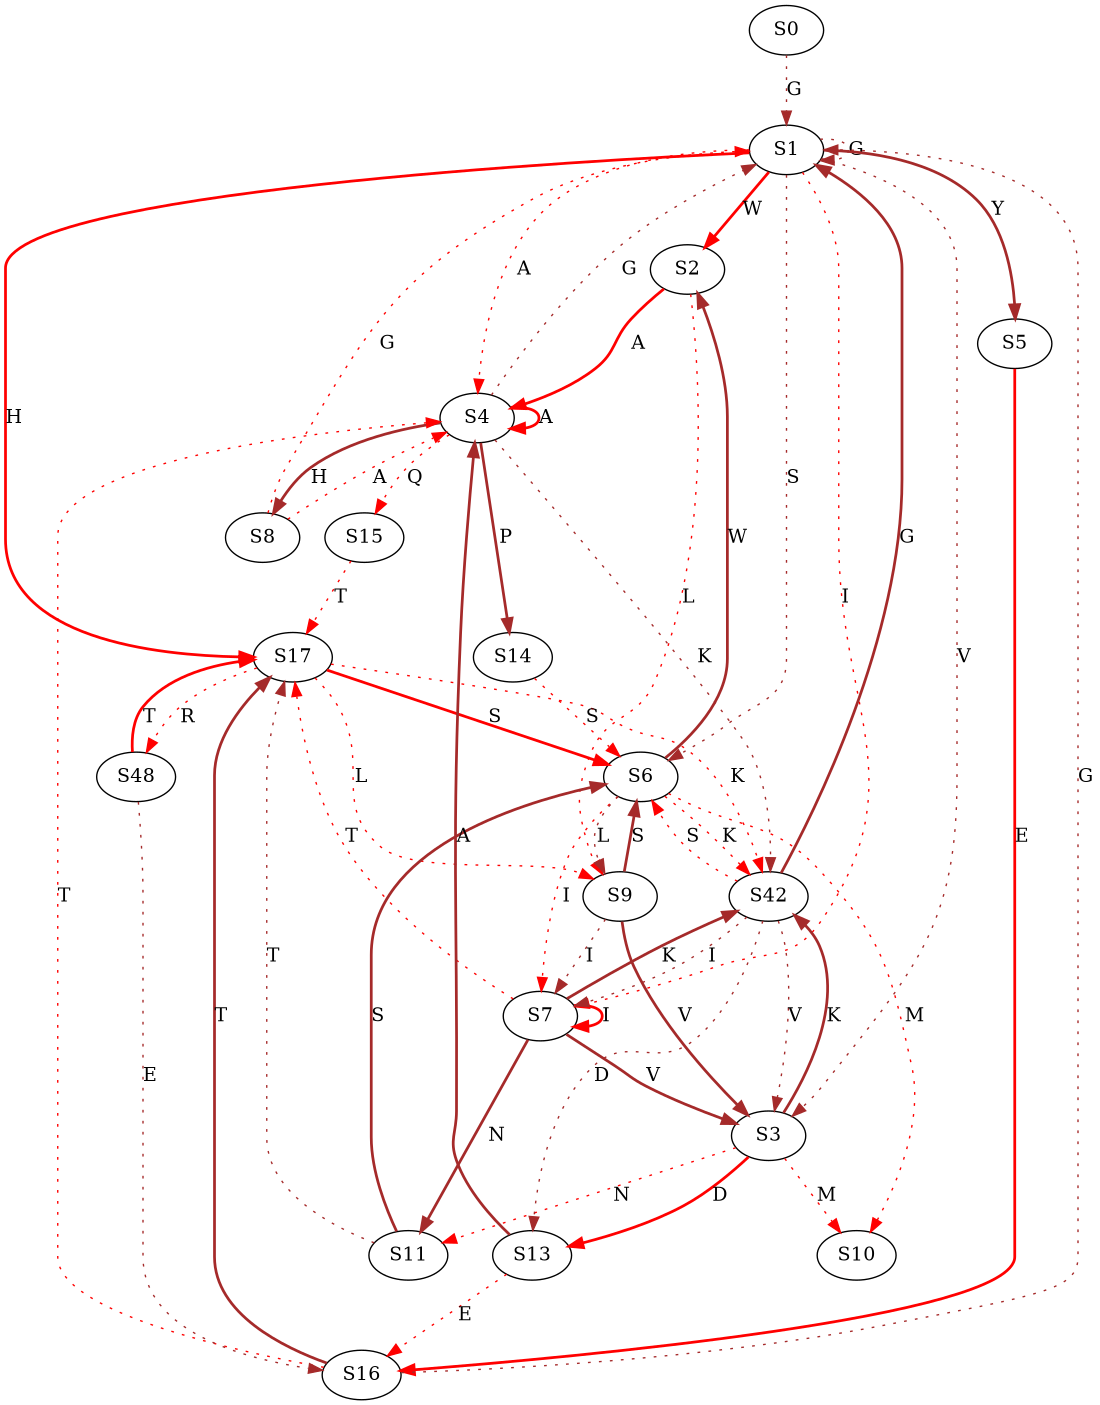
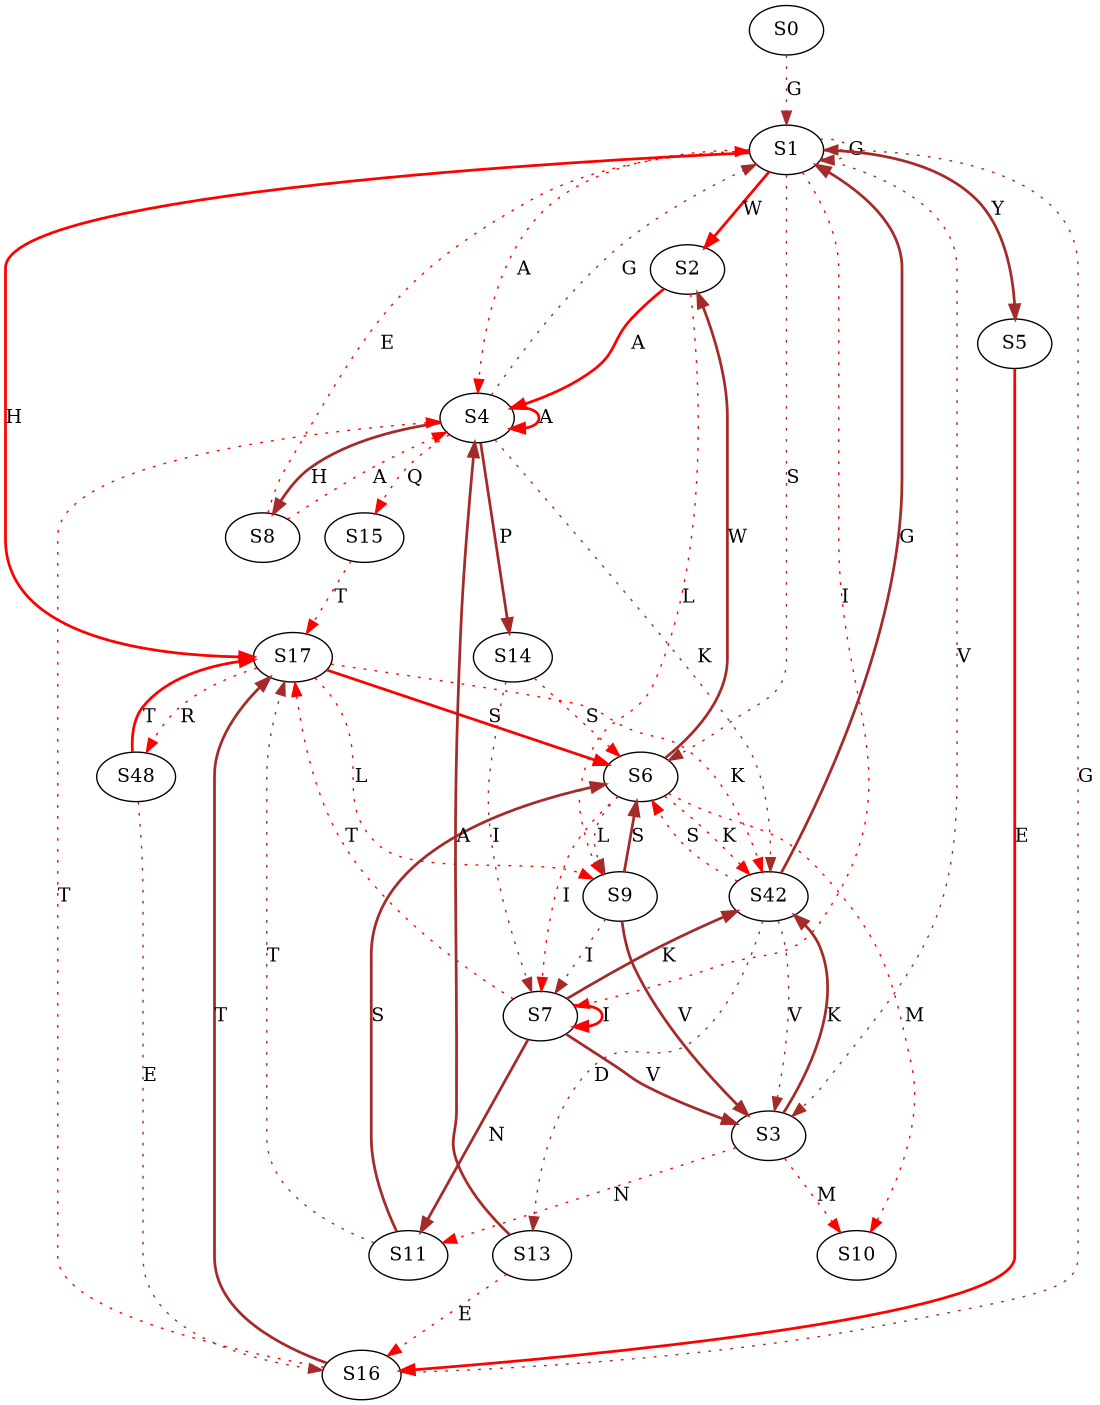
edge "S8" -> "S1": label "G" -> "E"
edge "S42" -> "S7": now "S14" -> "S7"
edge "S3" -> "S13": removed, label "D"
